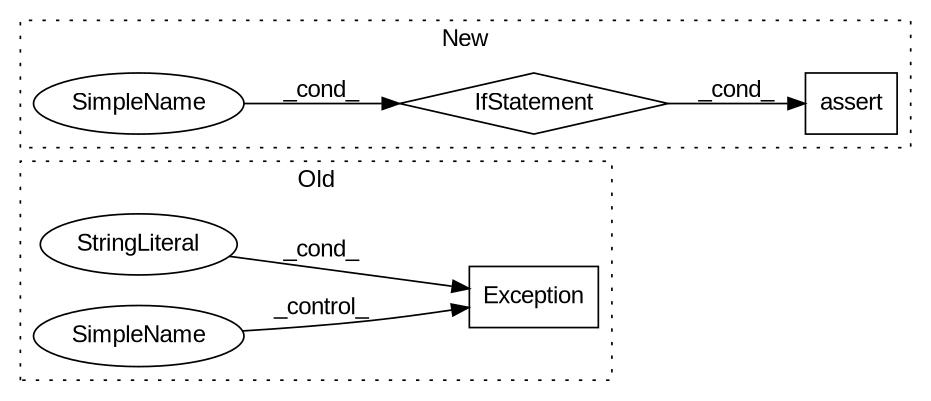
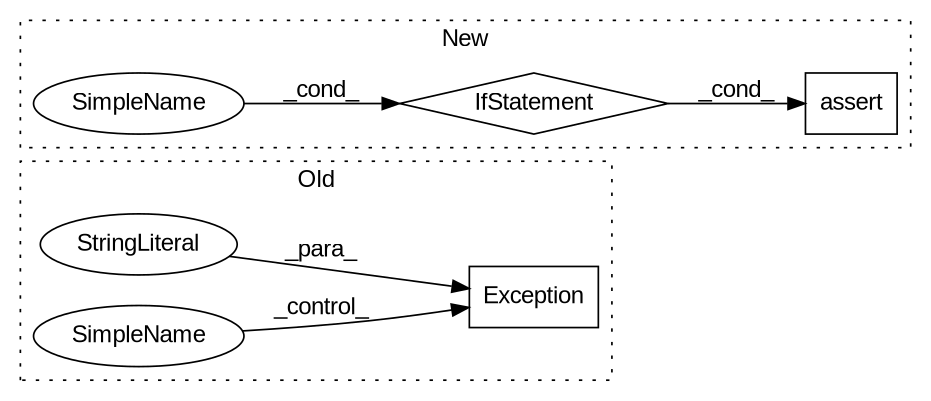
edge "StringLiteral" -> "Exception": label "_cond_" -> "_para_"
